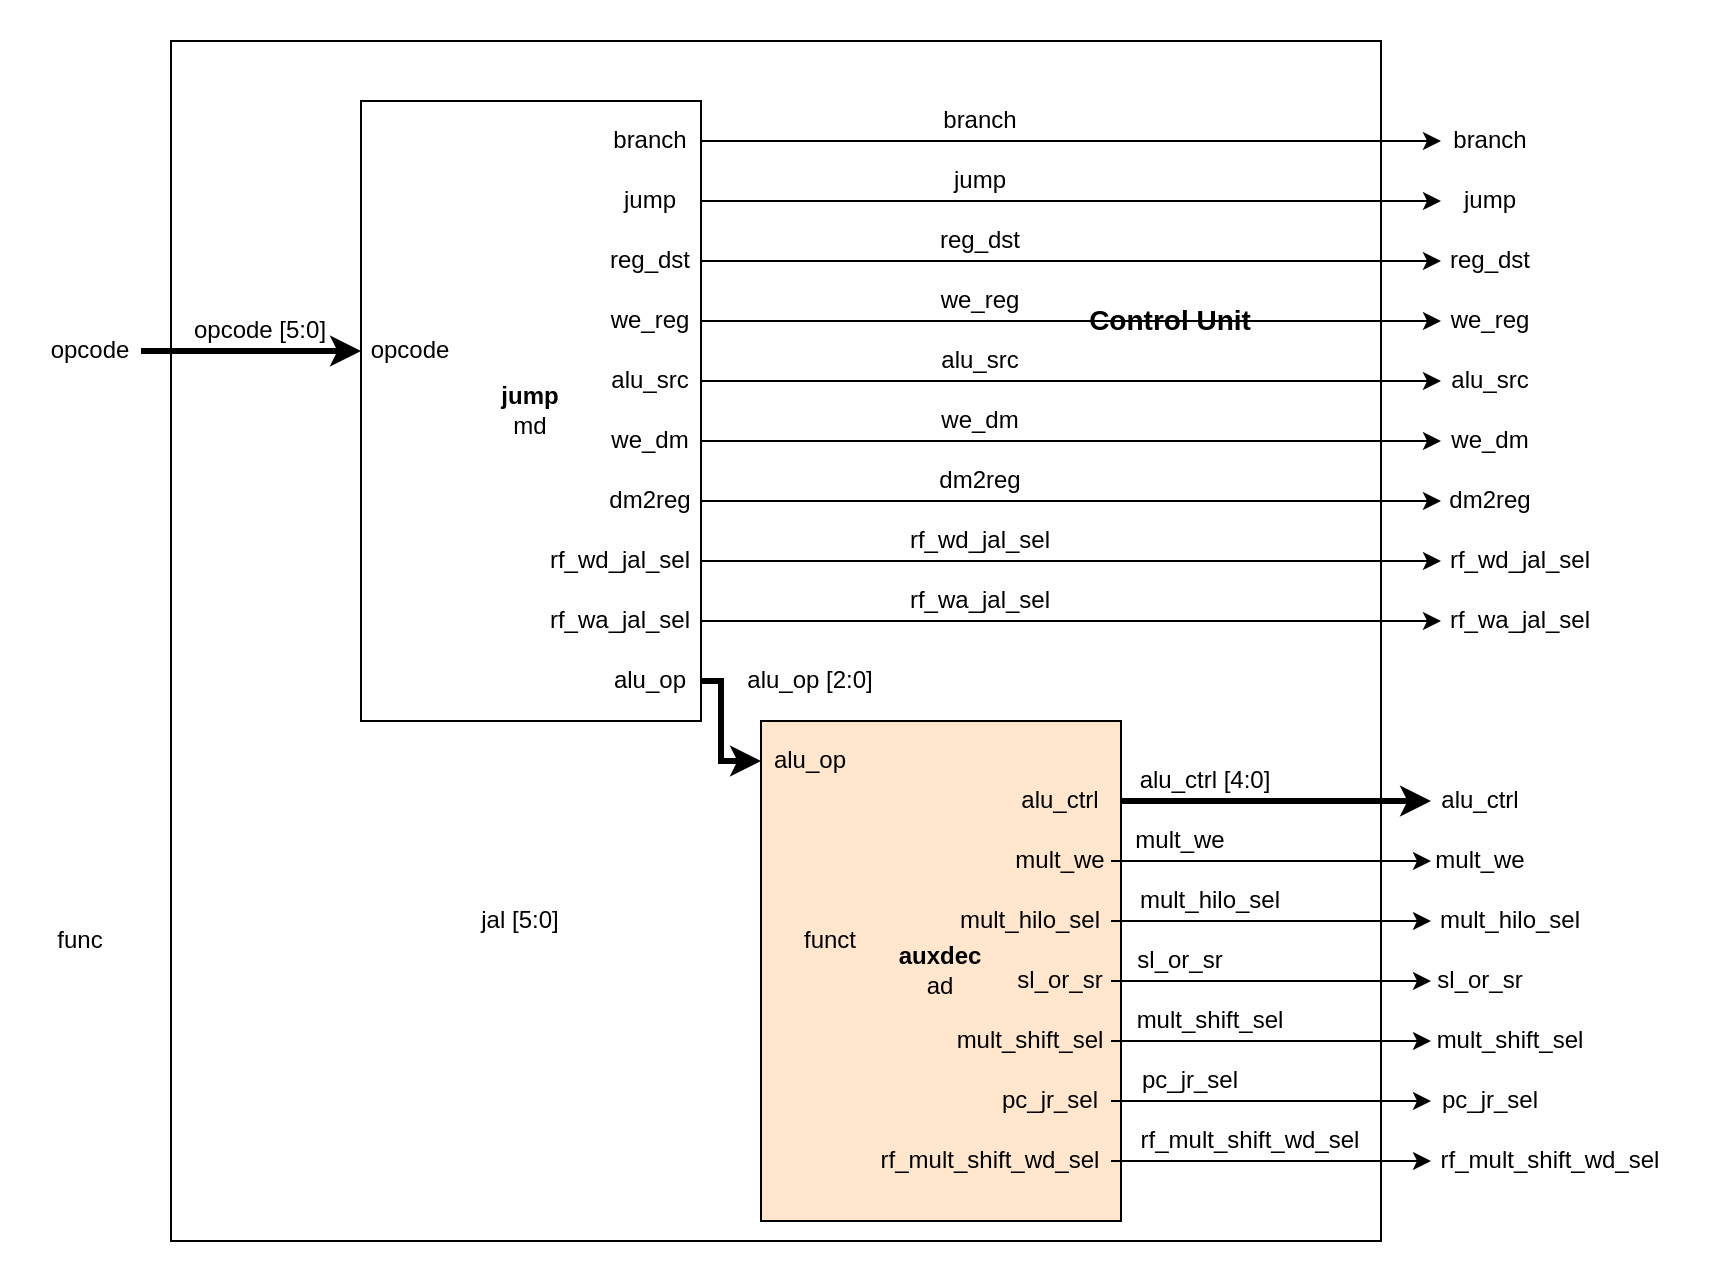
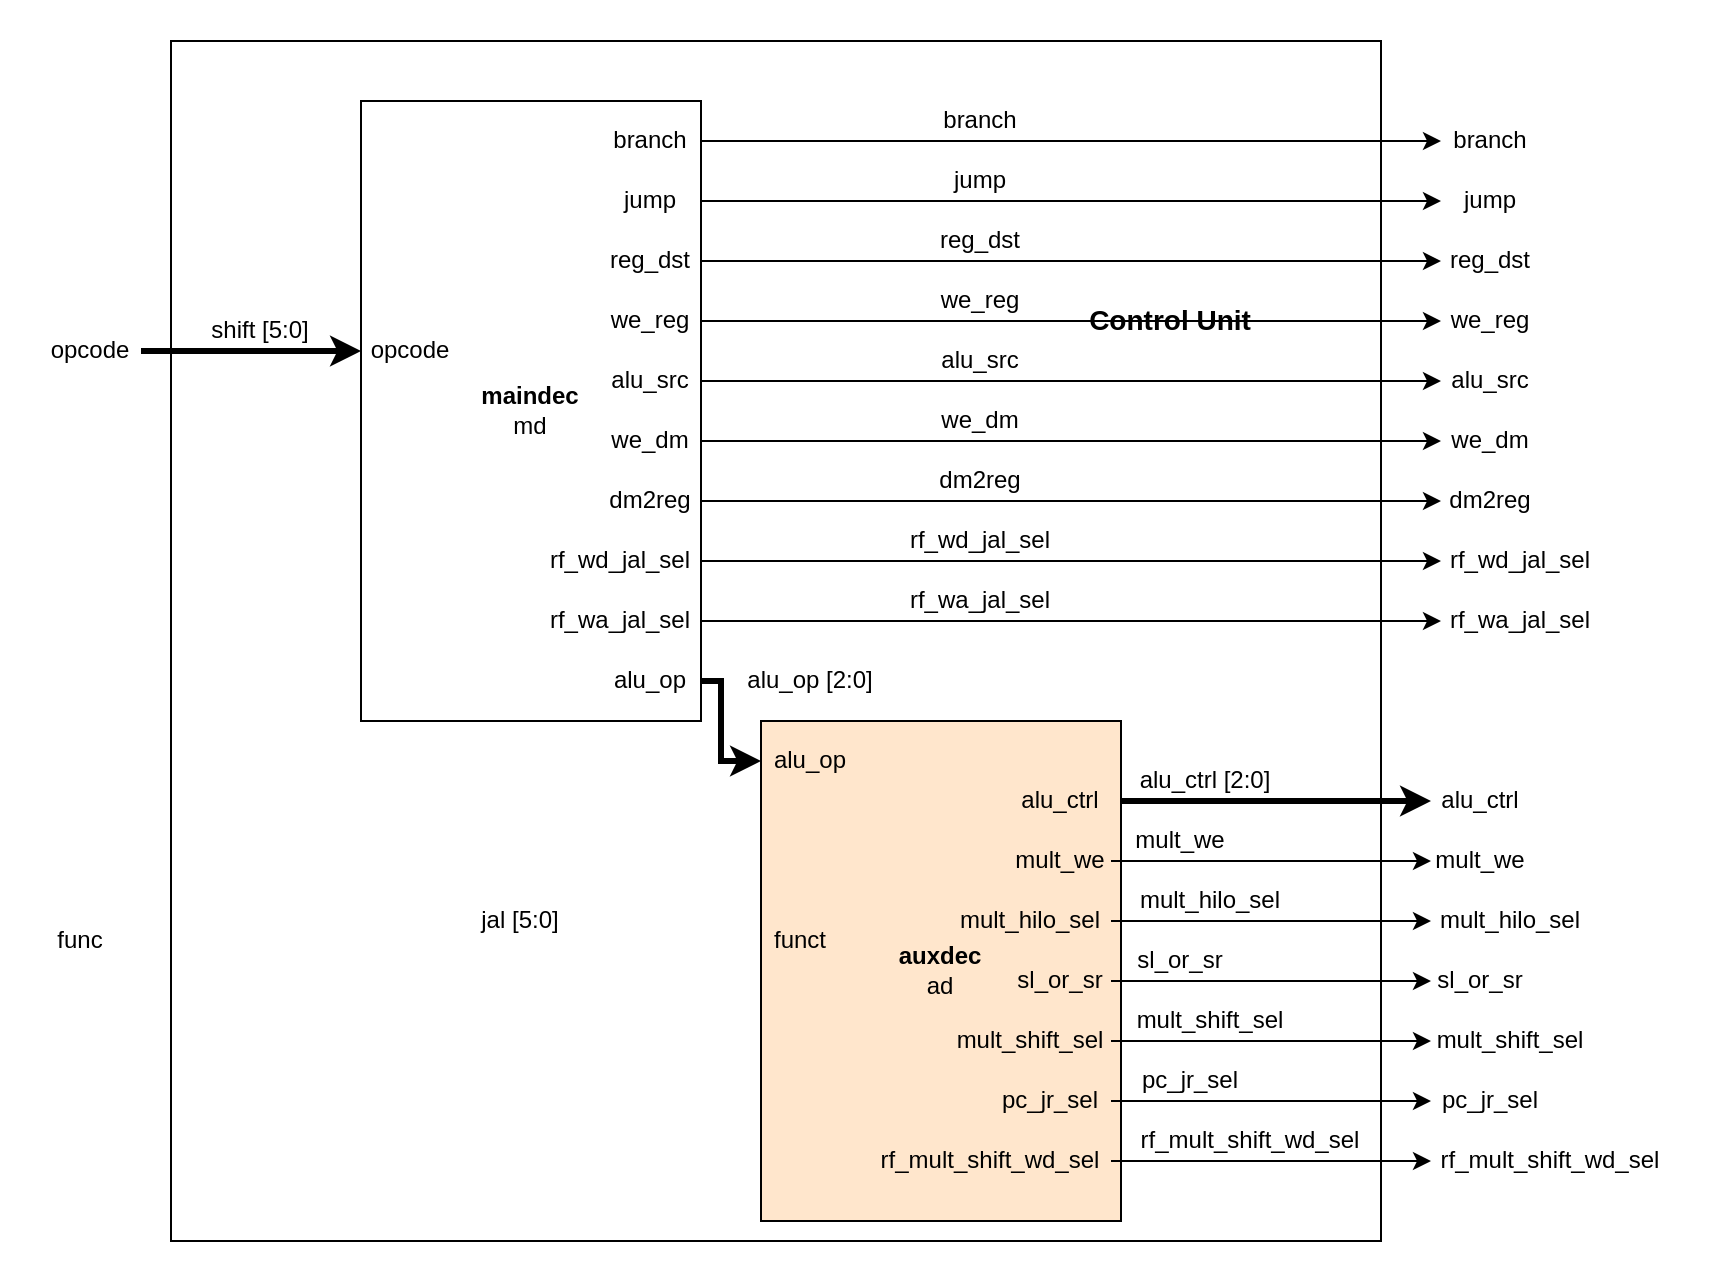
node "opcode [5:0]": label "opcode [5:0]" -> "shift [5:0]"
node "jump md": label "jump md" -> "maindec md"
node "alu_ctrl [4:0]": label "alu_ctrl [4:0]" -> "alu_ctrl [2:0]"
node "funct": moved (831, 941) -> (801, 941)
